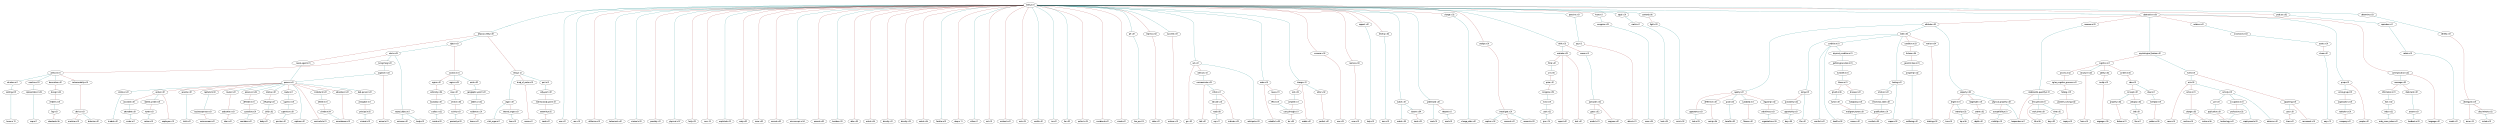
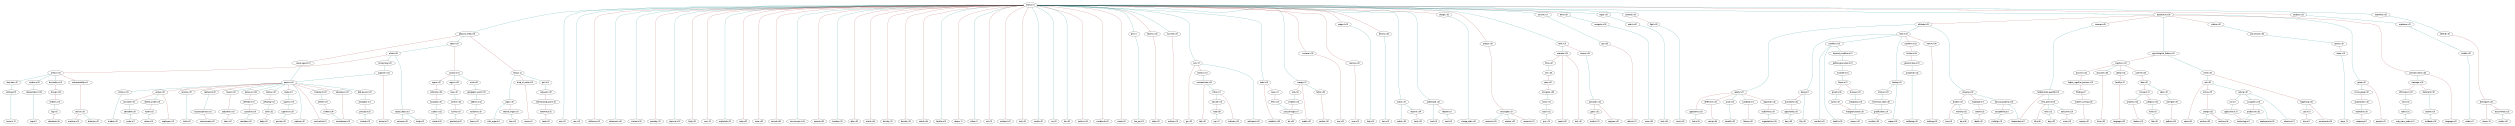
node "hours.n.01": added
